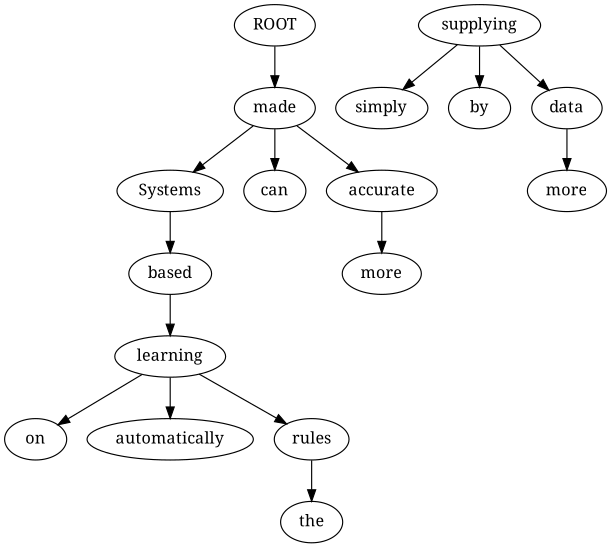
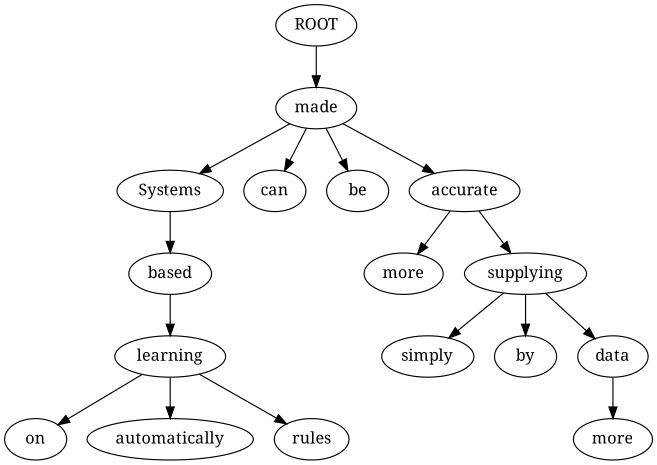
node "be": added
edge "accurate" -> "supplying": added
node "the": removed
